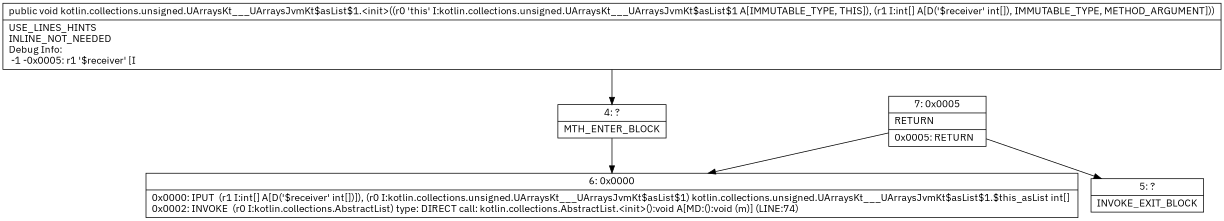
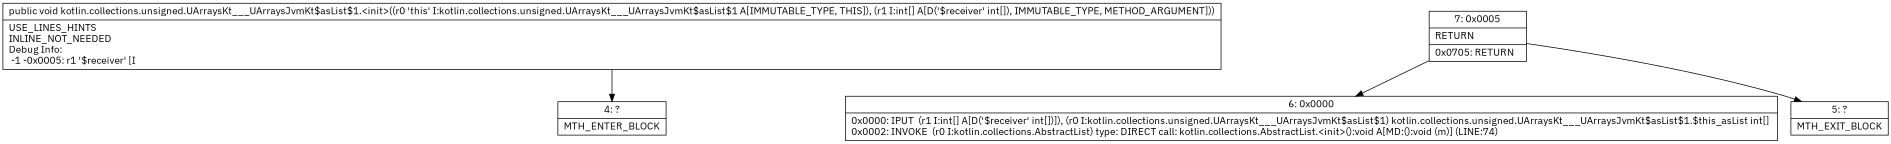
node "7: 0x0005": text "0x0005: RETURN" -> "0x0705: RETURN"
edge "4: ?" -> "6: 0x0000": removed
node "5: ?": text "INVOKE_EXIT_BLOCK" -> "MTH_EXIT_BLOCK"
